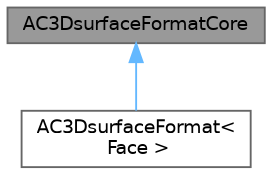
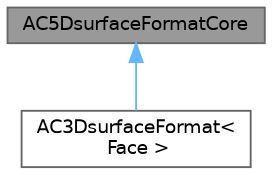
node "AC3DsurfaceFormatCore": label "AC3DsurfaceFormatCore" -> "AC5DsurfaceFormatCore"
